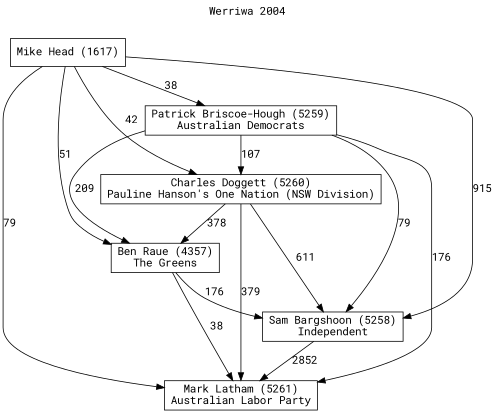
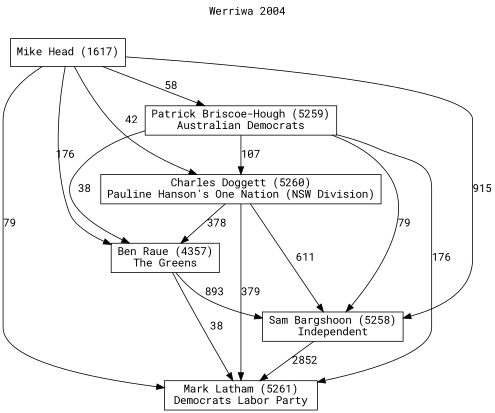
edge "Mike Head (1617)" -> "Patrick Briscoe-Hough (5259) Australian Democrats": label "38" -> "58"
edge "Mike Head (1617)" -> "Ben Raue (4357) The Greens": label "51" -> "176"
edge "Patrick Briscoe-Hough (5259) Australian Democrats" -> "Ben Raue (4357) The Greens": label "209" -> "38"
edge "Ben Raue (4357) The Greens" -> "Sam Bargshoon (5258) Independent": label "176" -> "893"
node "Mark Latham (5261) Australian Labor Party": label "Mark Latham (5261) Australian Labor Party" -> "Mark Latham (5261) Democrats Labor Party"
